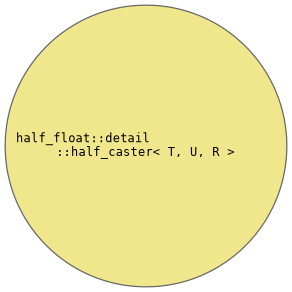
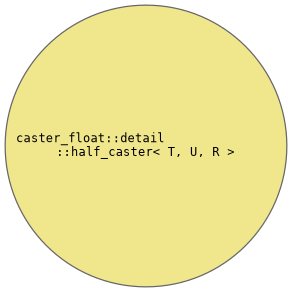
node "half_float::detail ::half_caster< T, U, R >": label "half_float::detail ::half_caster< T, U, R >" -> "caster_float::detail ::half_caster< T, U, R >"
